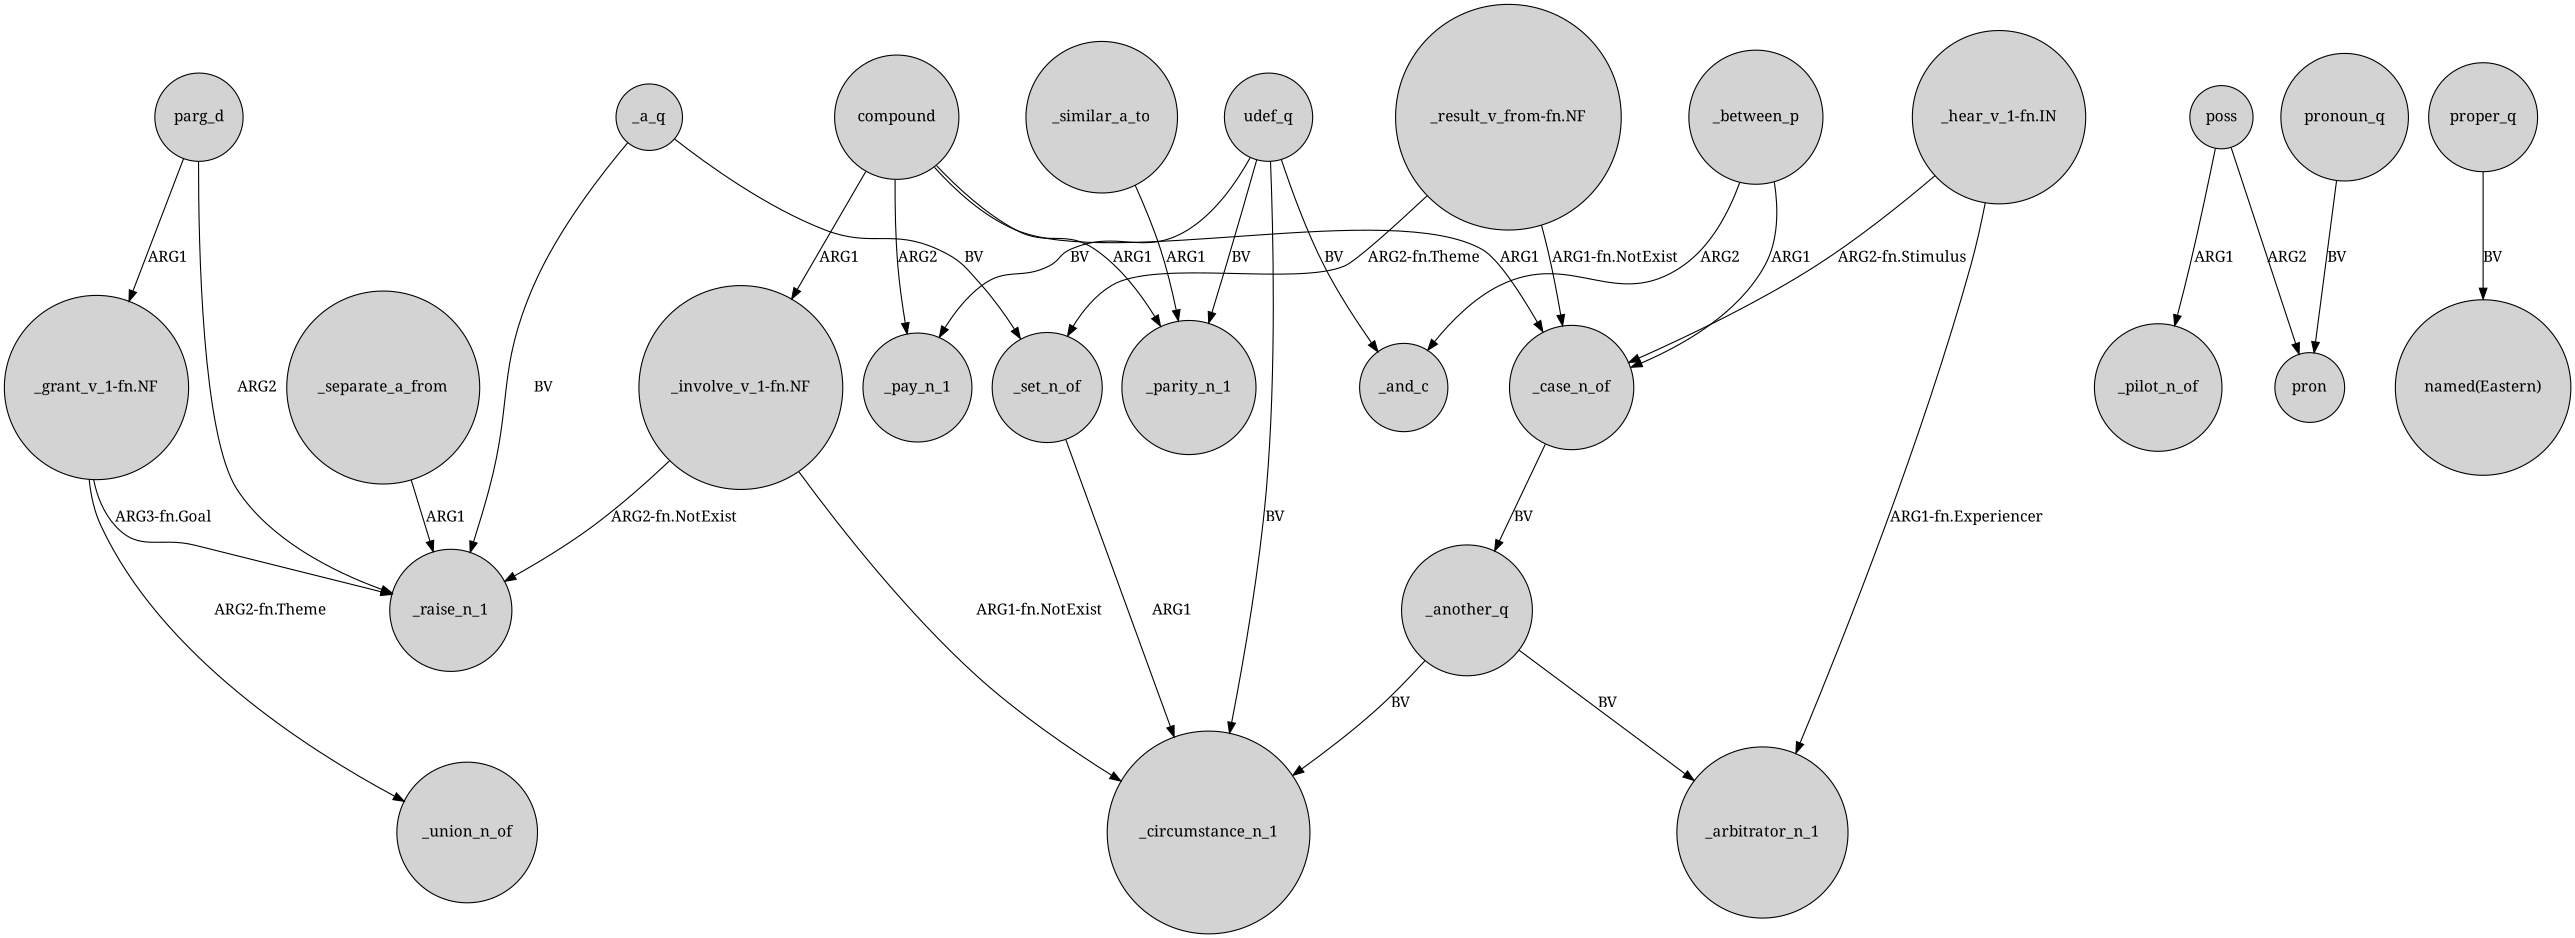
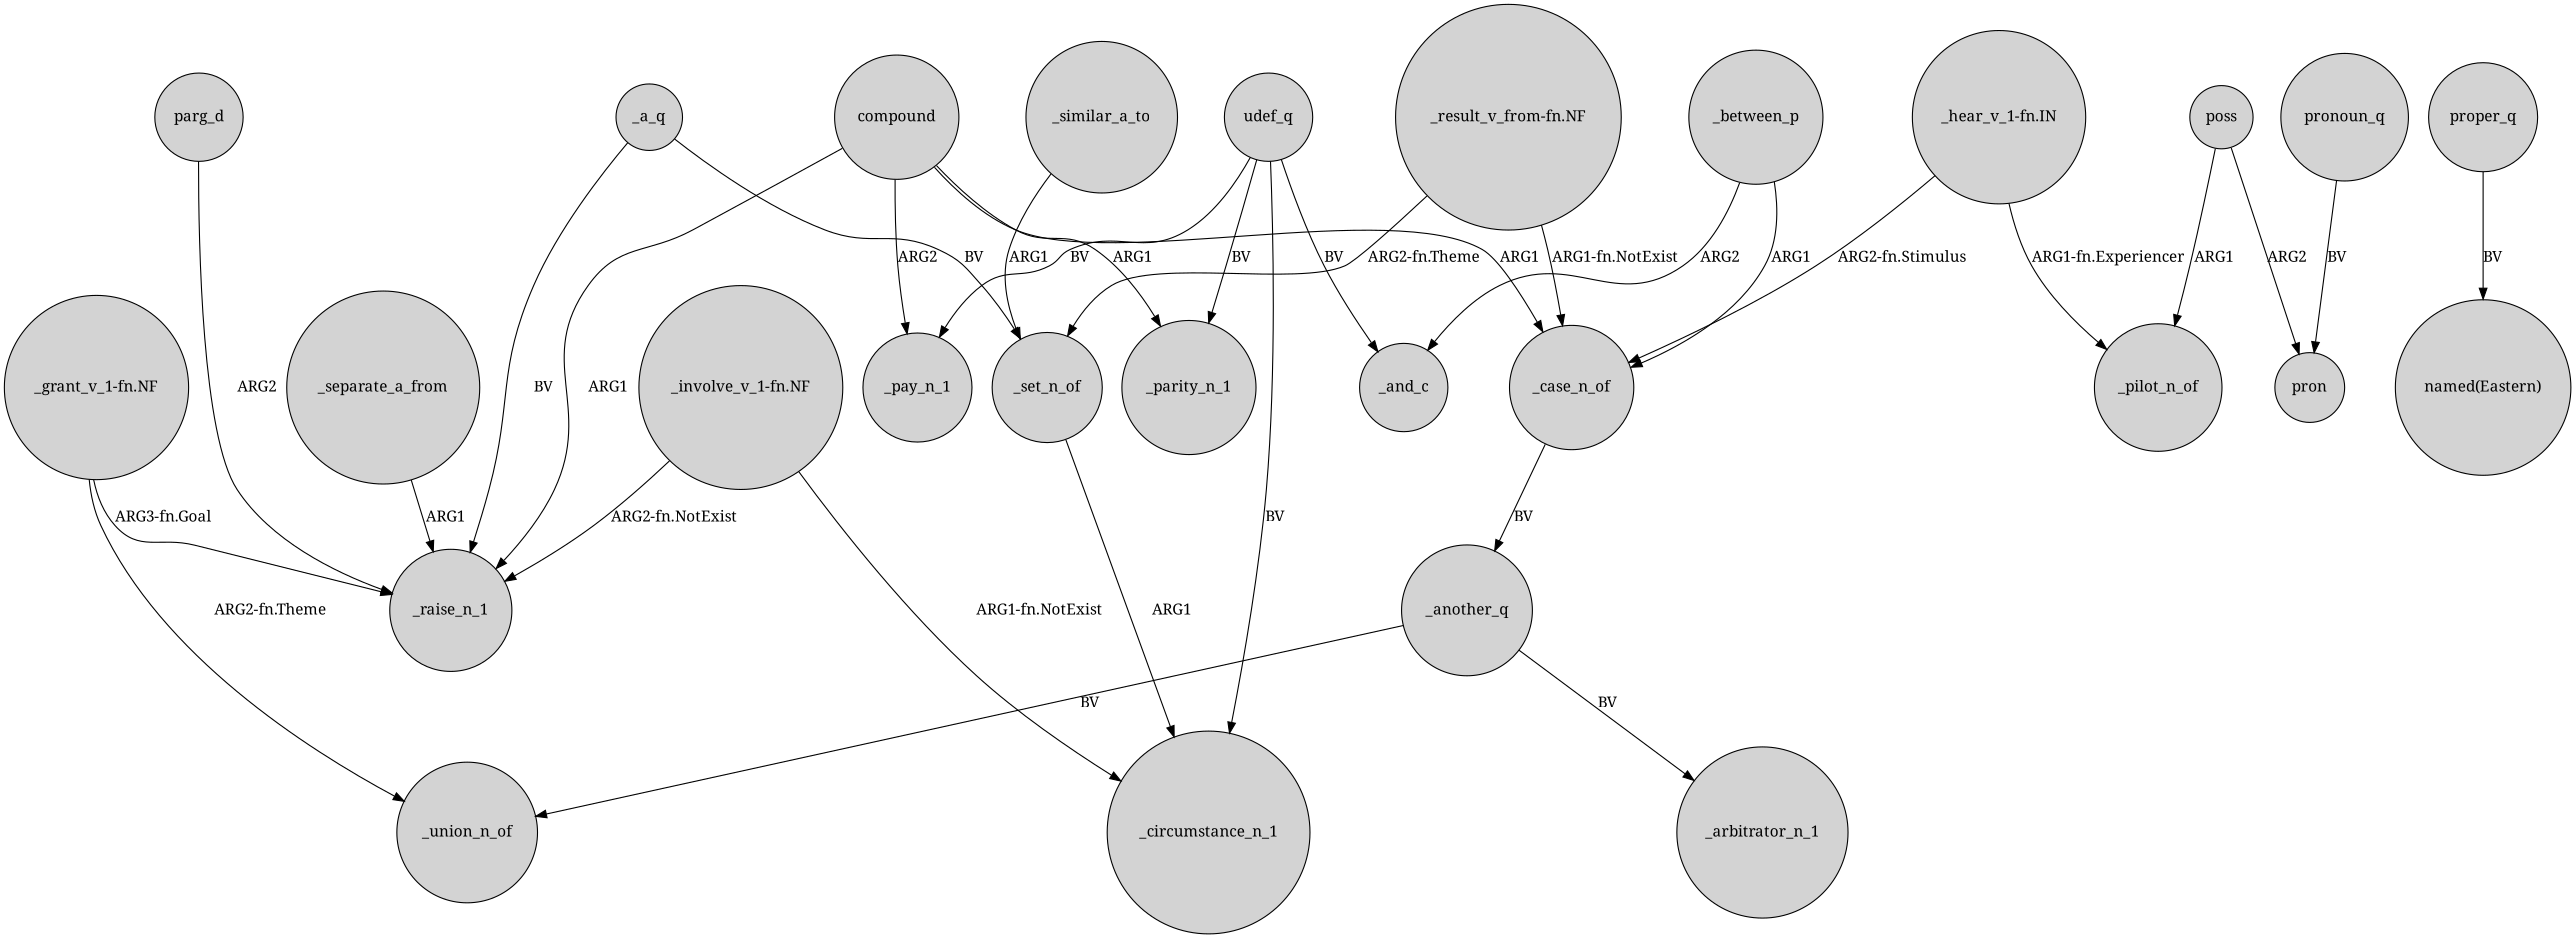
edge "parg_d" -> "_grant_v_1-fn.NF": removed, label "ARG1"
edge "compound" -> "_involve_v_1-fn.NF": now "compound" -> "_raise_n_1"
edge "_similar_a_to" -> "_parity_n_1": now "_similar_a_to" -> "_set_n_of"
edge "_hear_v_1-fn.IN" -> "_arbitrator_n_1": now "_hear_v_1-fn.IN" -> "_pilot_n_of"
edge "_another_q" -> "_circumstance_n_1": now "_another_q" -> "_union_n_of"
